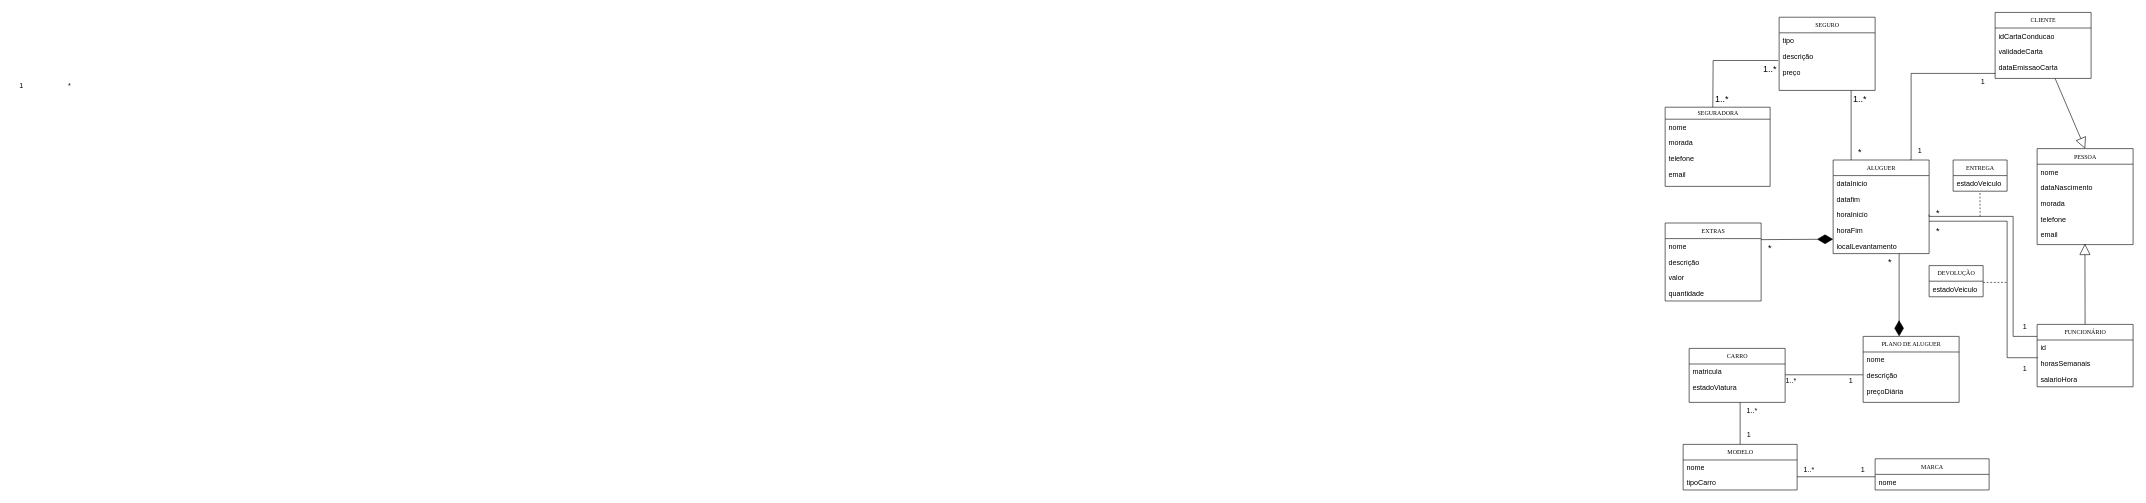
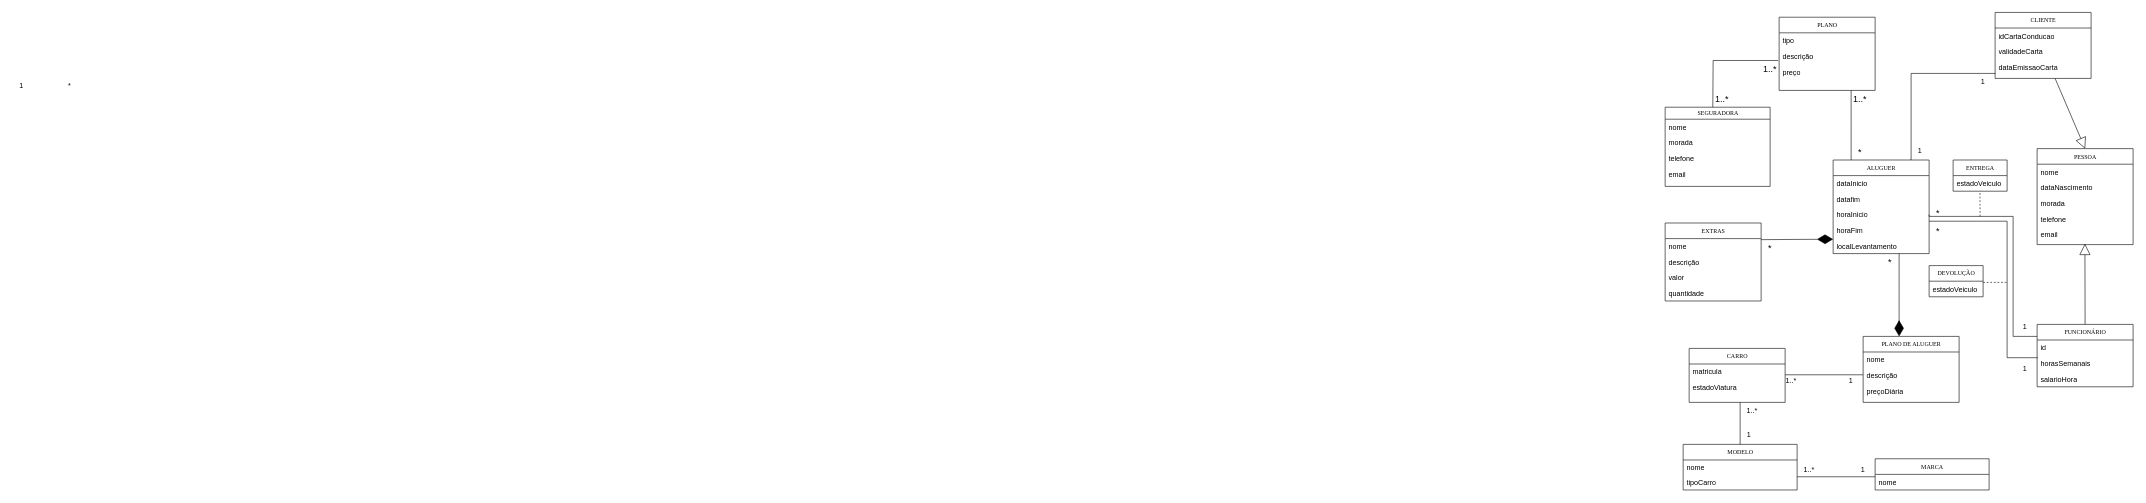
node "SEGURO": label "SEGURO" -> "PLANO"
